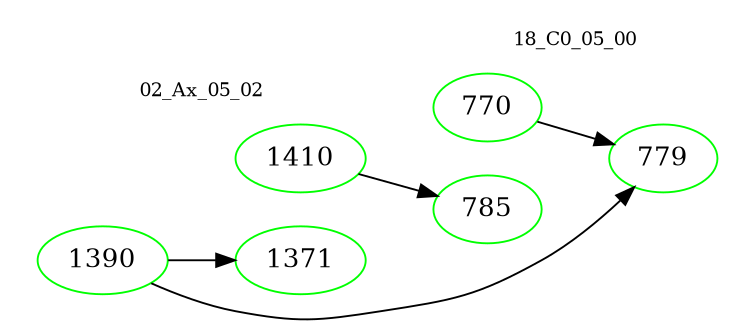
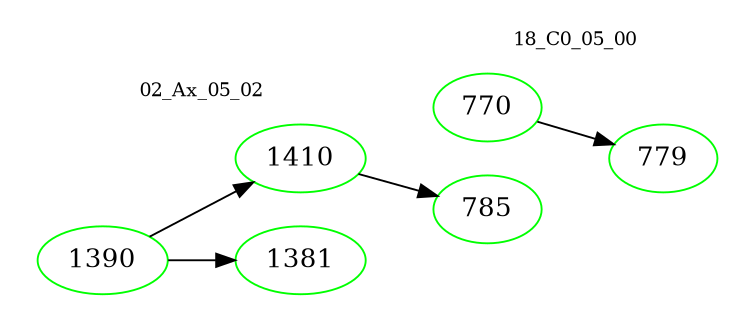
node "1371": label "1371" -> "1381"
edge "1390" -> "779": now "1390" -> "1410"
